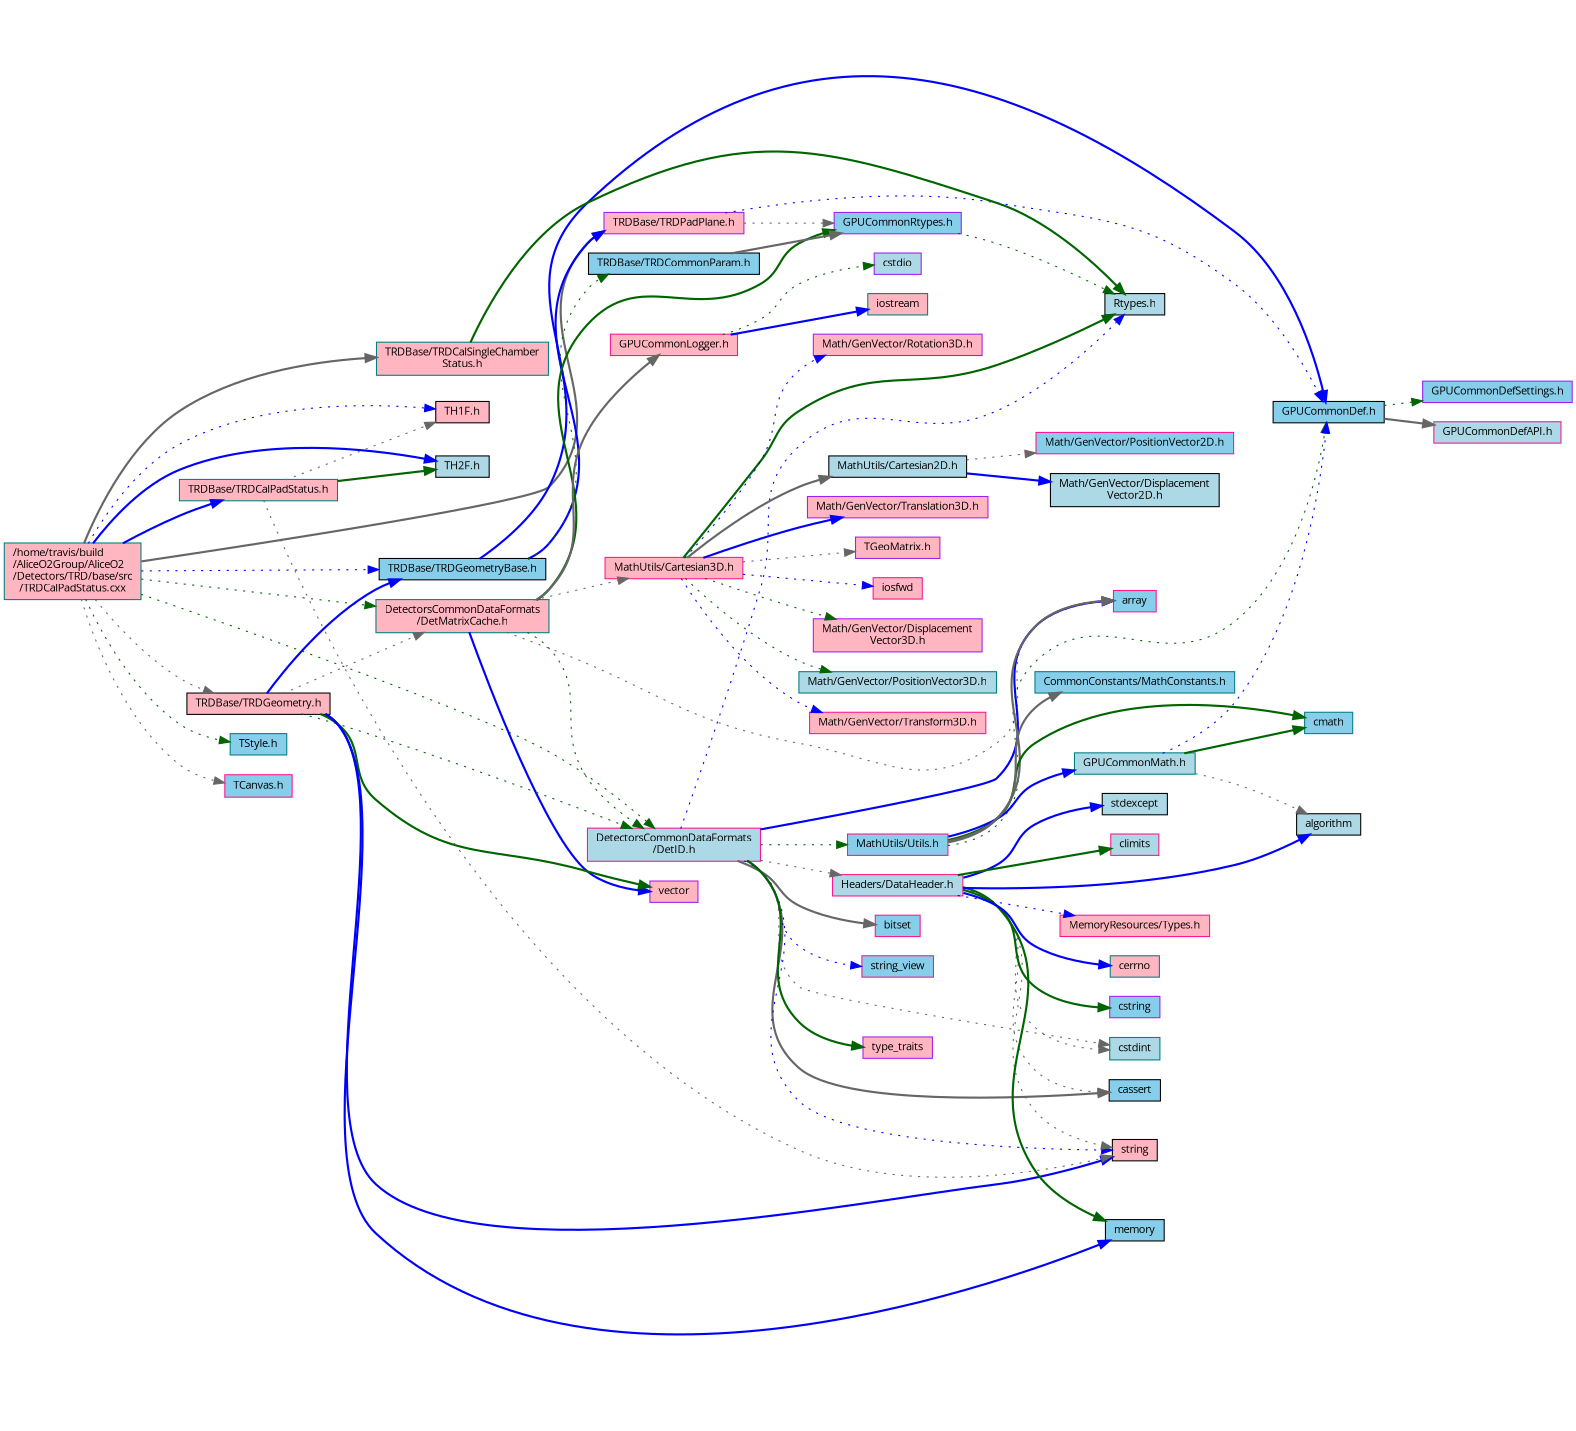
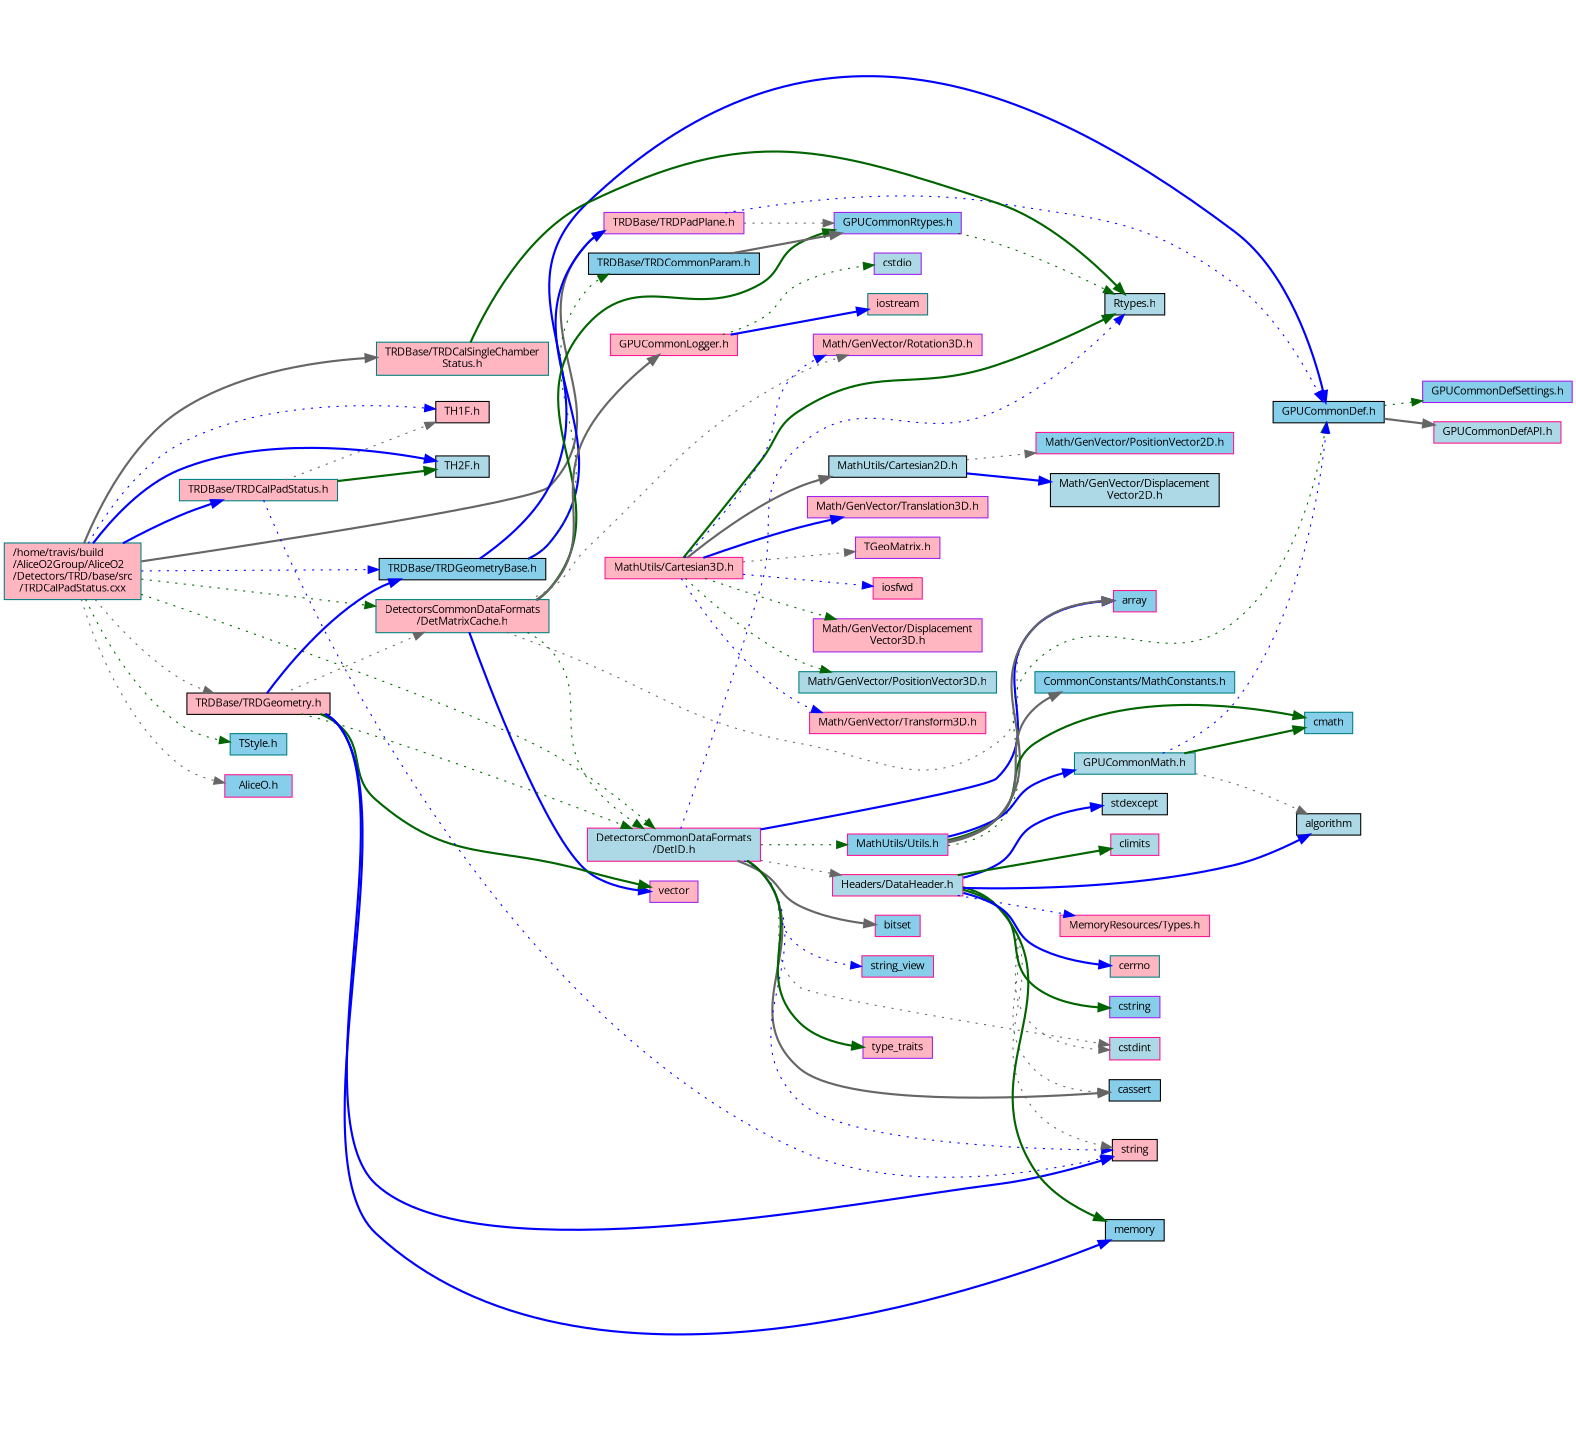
edge "DetectorsCommonDataFormats /DetMatrixCache.h" -> "MathUtils/Cartesian3D.h": now "DetectorsCommonDataFormats /DetMatrixCache.h" -> "Math/GenVector/Rotation3D.h"
node "TCanvas.h": label "TCanvas.h" -> "AliceO.h"
edge "TRDBase/TRDCalPadStatus.h" -> "string": color gray40 -> blue
node "cstdint": color teal -> deeppink
